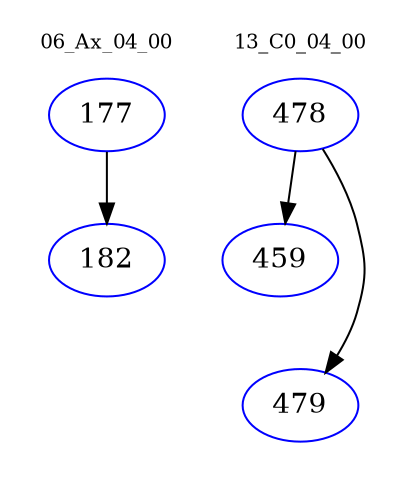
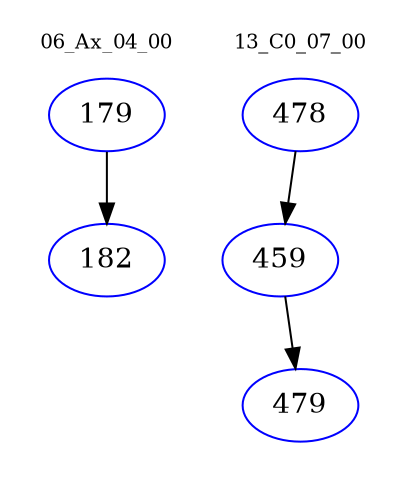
cluster "13_C0_04_00": label "13_C0_04_00" -> "13_C0_07_00"
node "177": label "177" -> "179"
edge "478" -> "479": now "459" -> "479"
